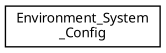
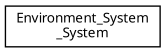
node "Environment_System _Config": label "Environment_System _Config" -> "Environment_System _System"
